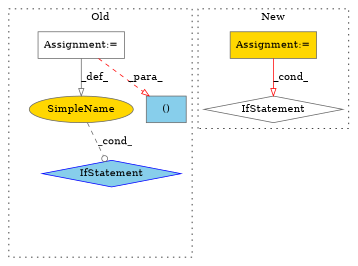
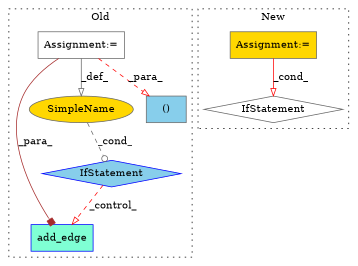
node "add_edge": added
